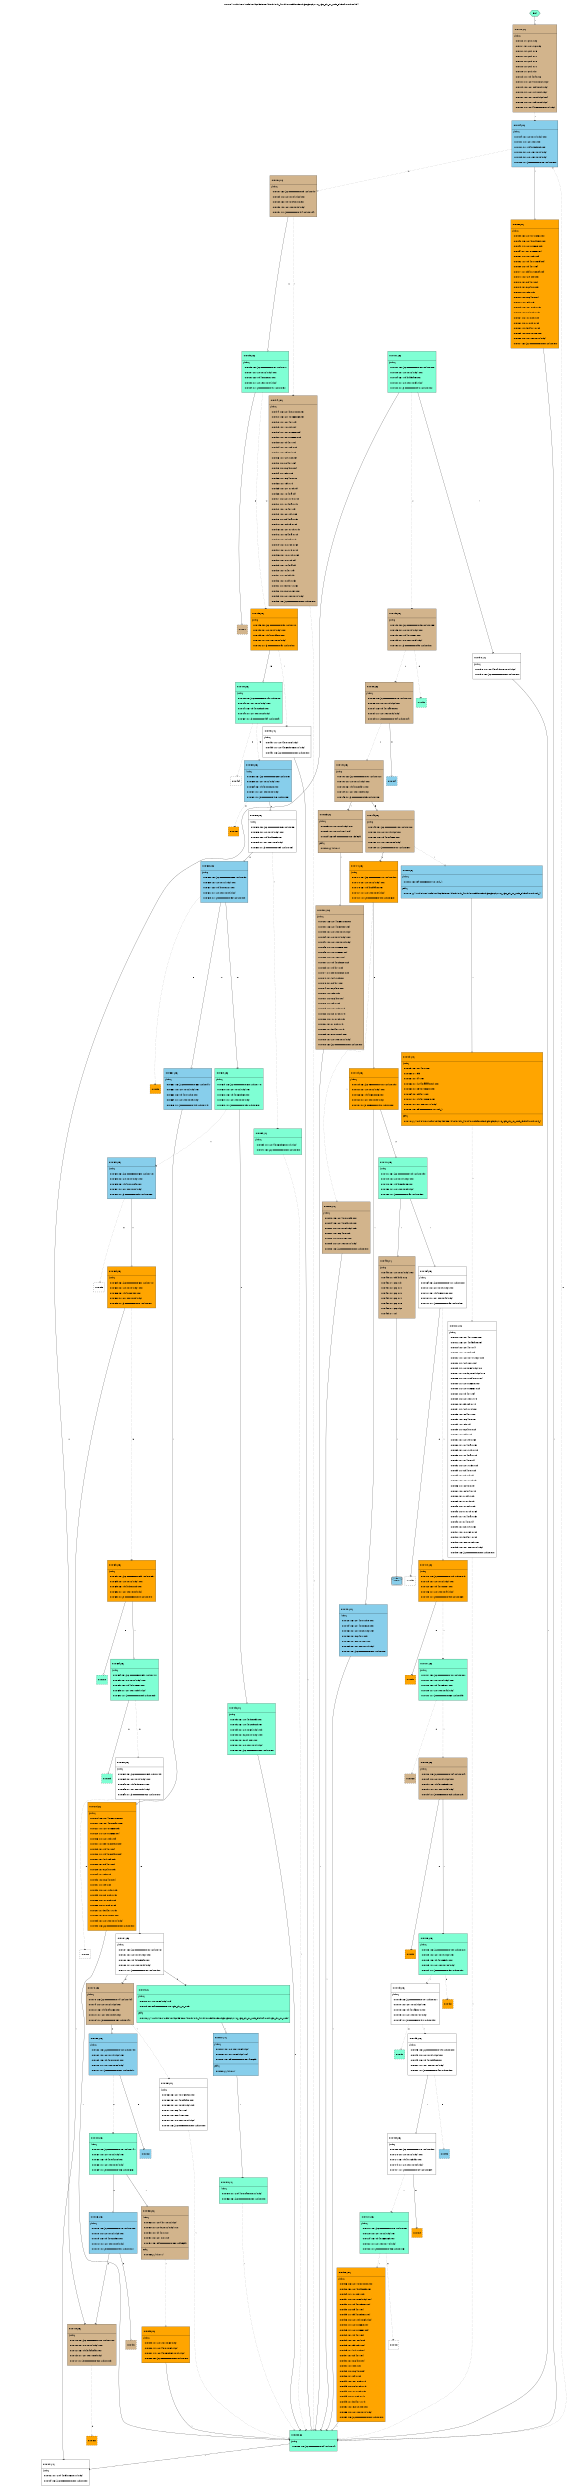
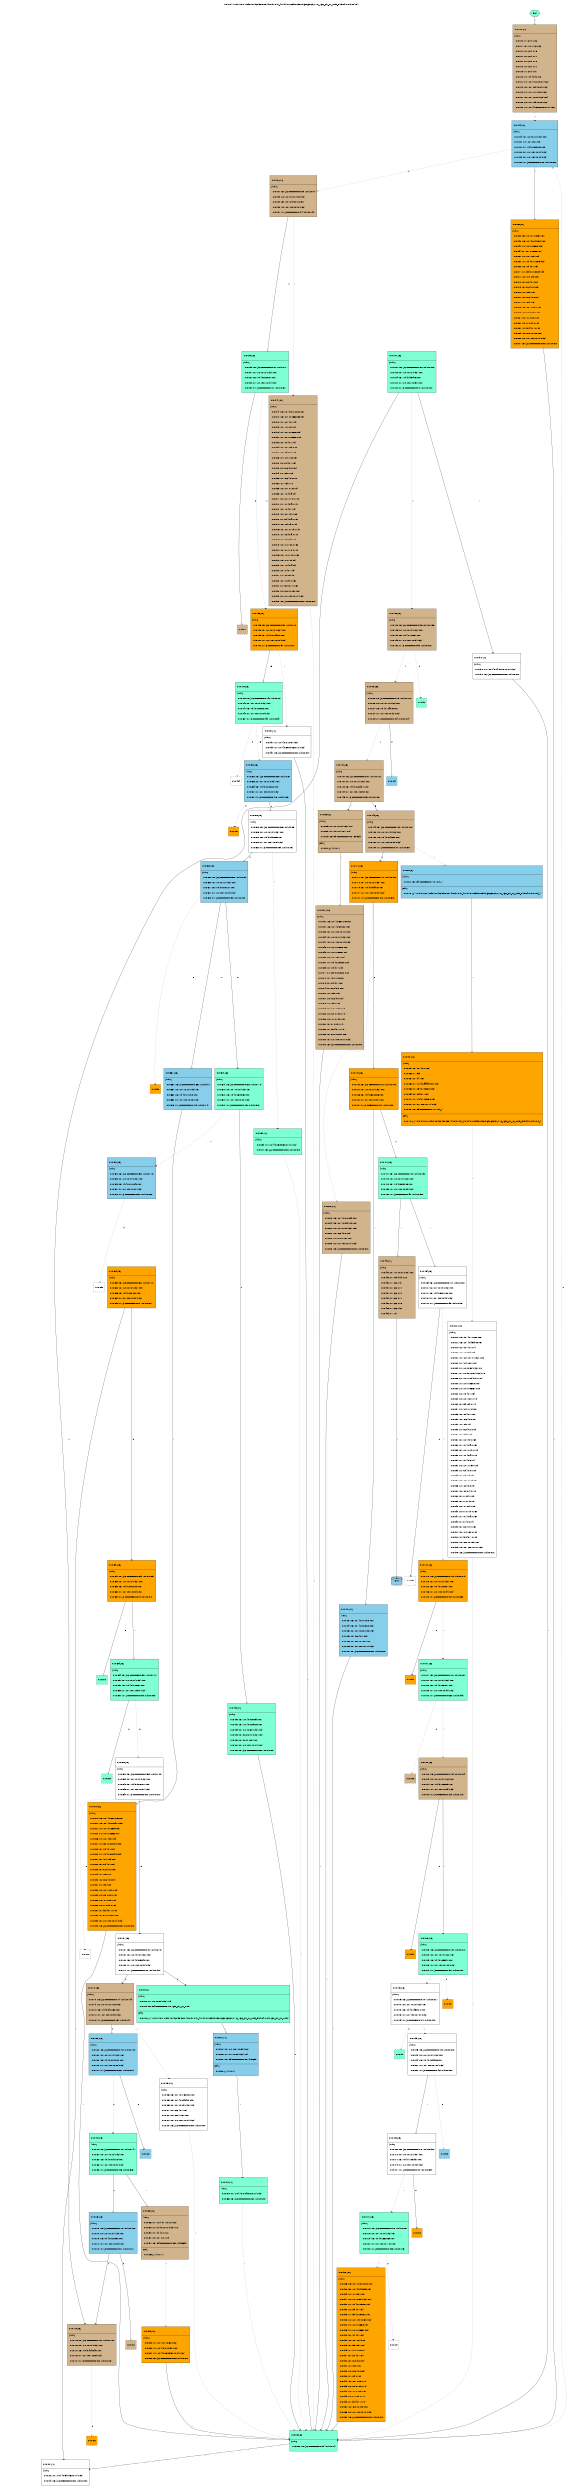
edge "0x401584 [25]" -> "0x40159d [25]": removed, label "11"
edge "0x40159d [25]" -> "0x4015b6 [25]": style dotted -> solid
node "Users": label "Users" -> "Exit"
